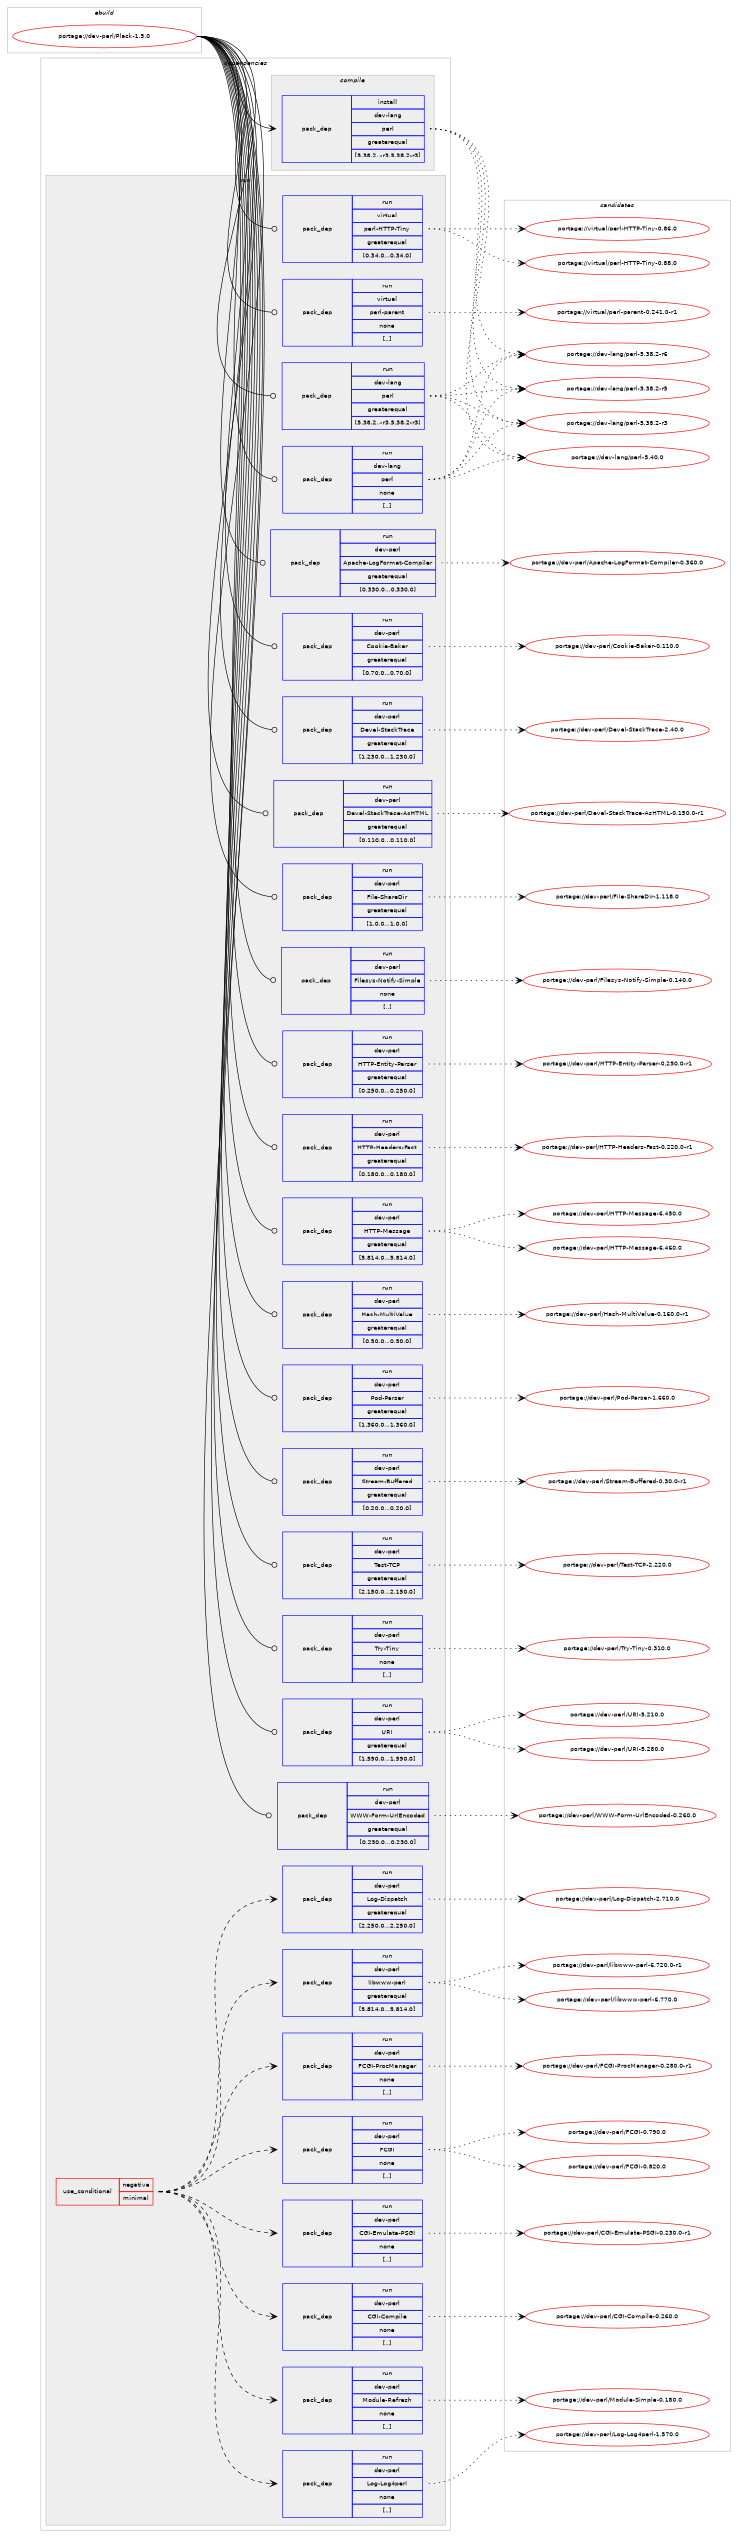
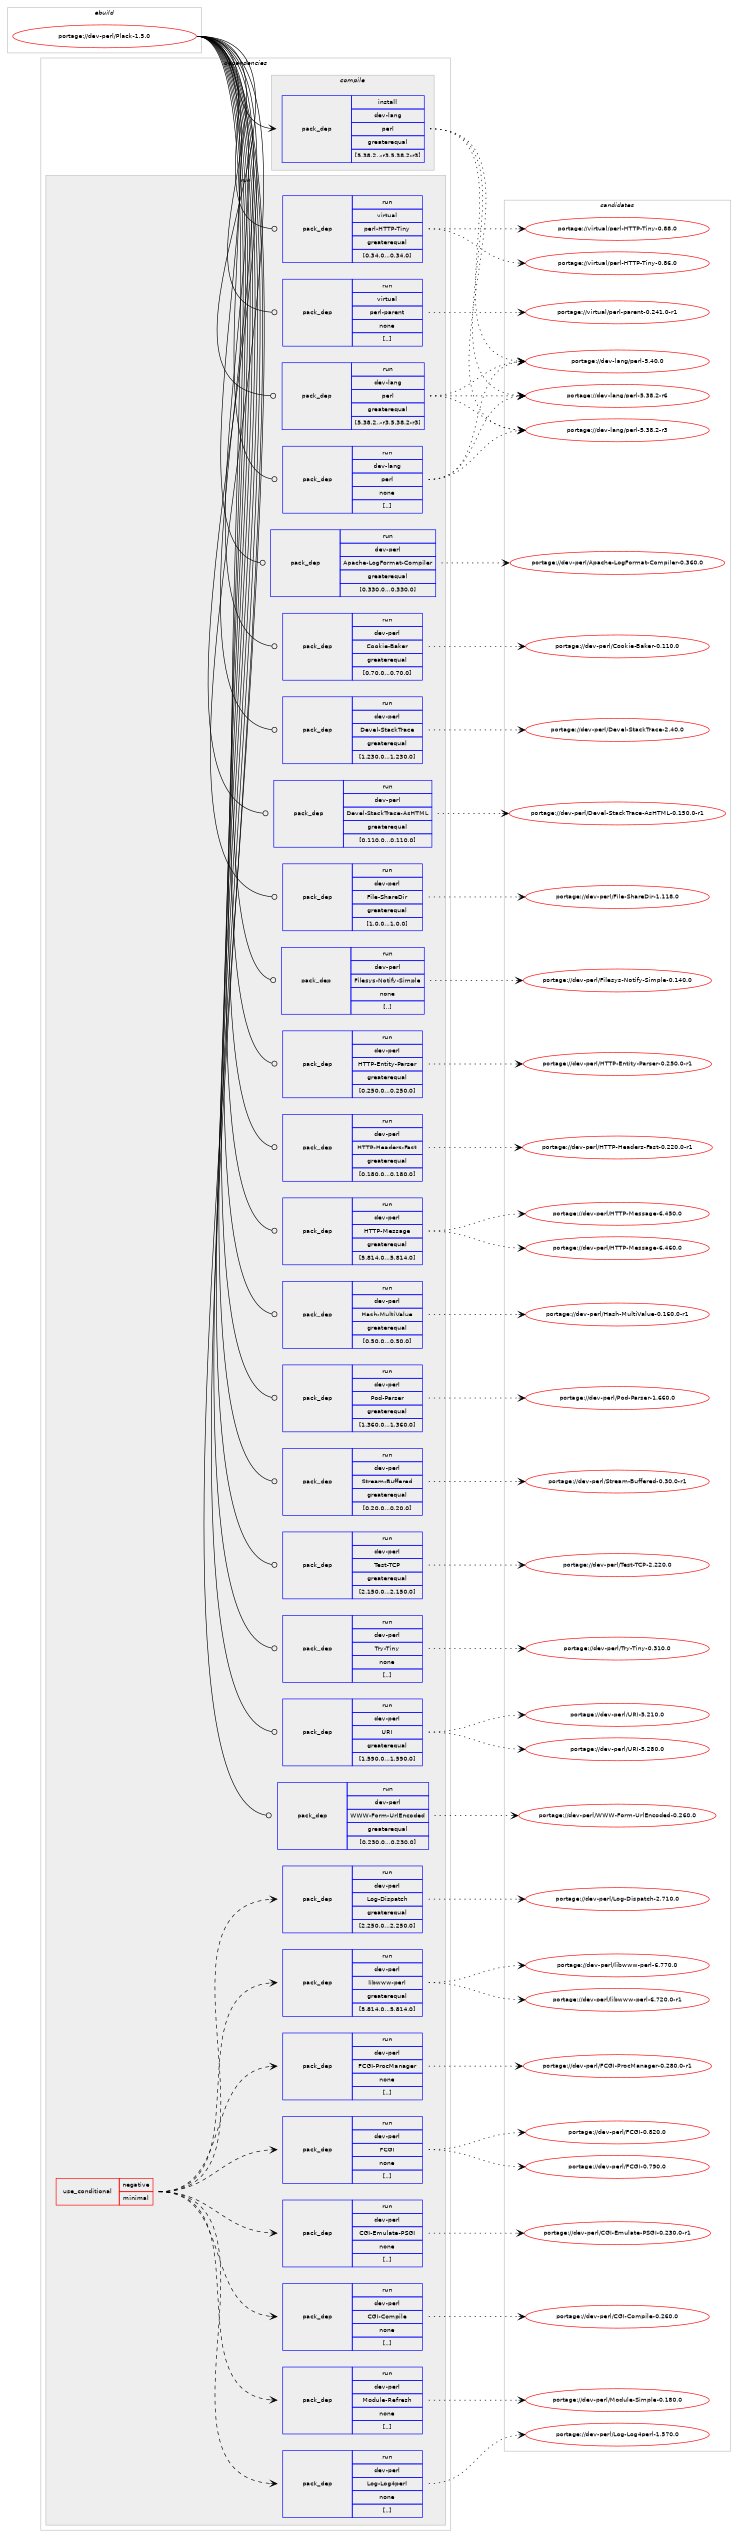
node "portage://dev-lang/perl-5.38.2-r5": removed
